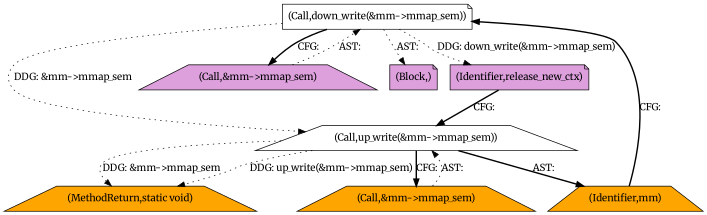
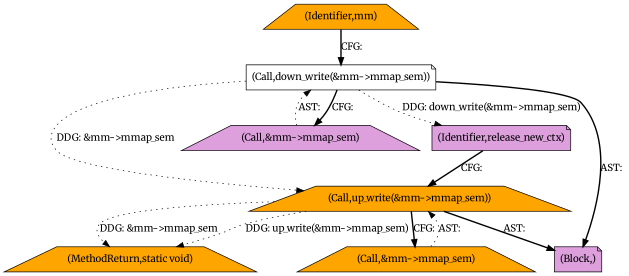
edge "(Call,down_write(&mm->mmap_sem))" -> "(Block,)": style dotted -> bold
node "(Call,up_write(&mm->mmap_sem))": fillcolor white -> orange
edge "(Call,up_write(&mm->mmap_sem))" -> "(Identifier,mm)": now "(Call,up_write(&mm->mmap_sem))" -> "(Block,)"
